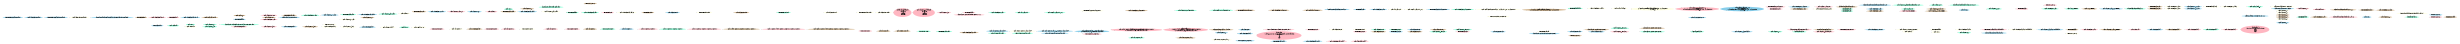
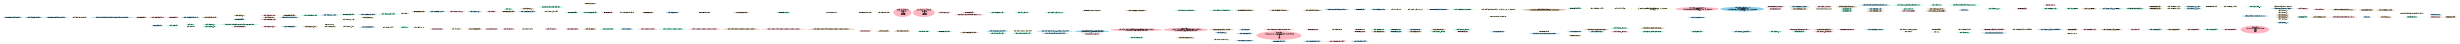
node "(<operator>.addressOf,&hapd->own_addr[4])": fillcolor lightpink -> skyblue
